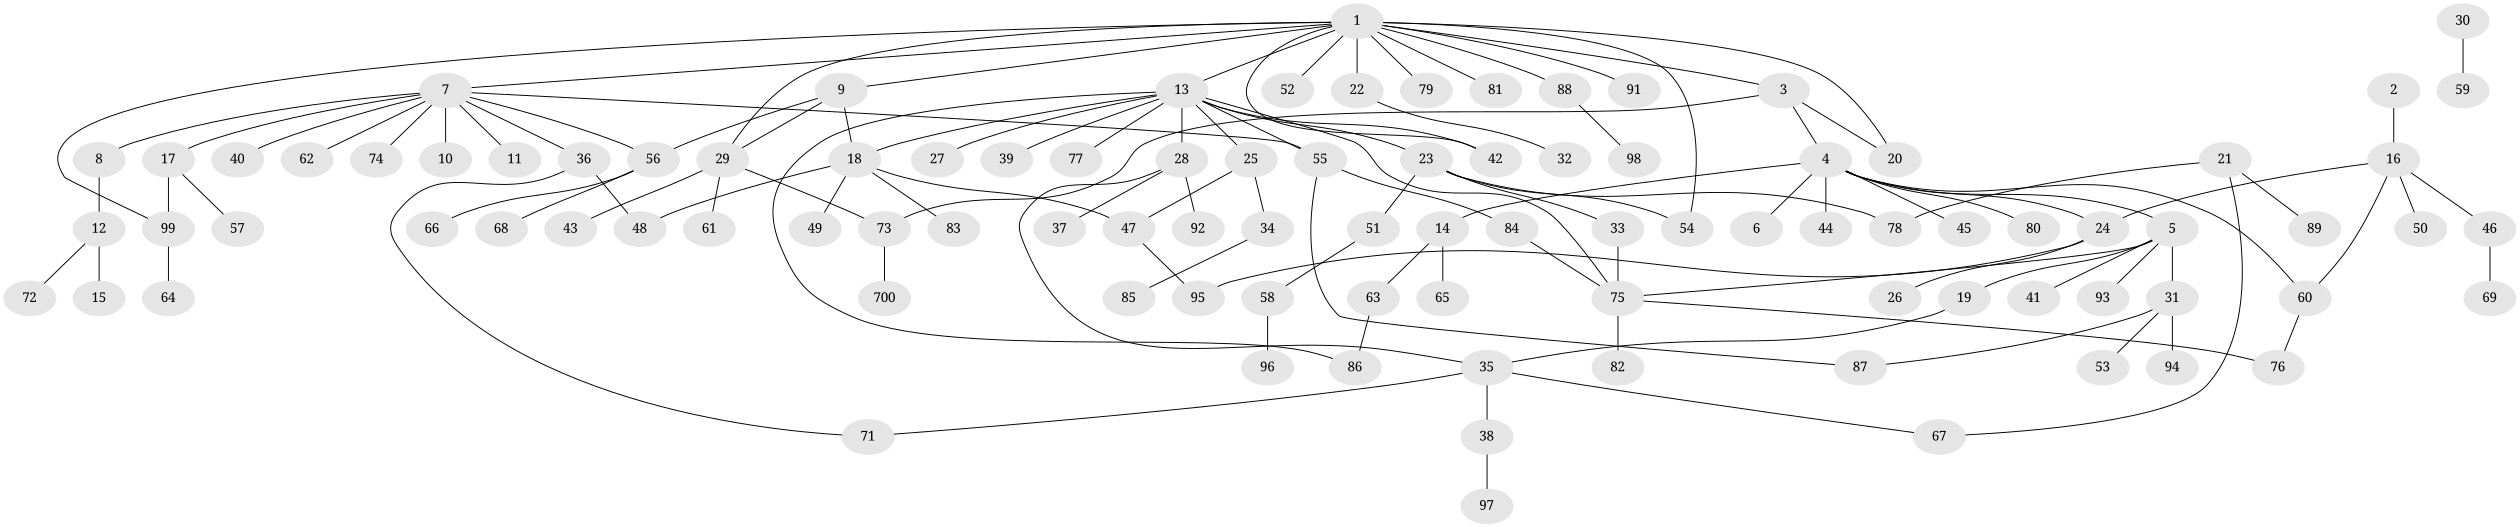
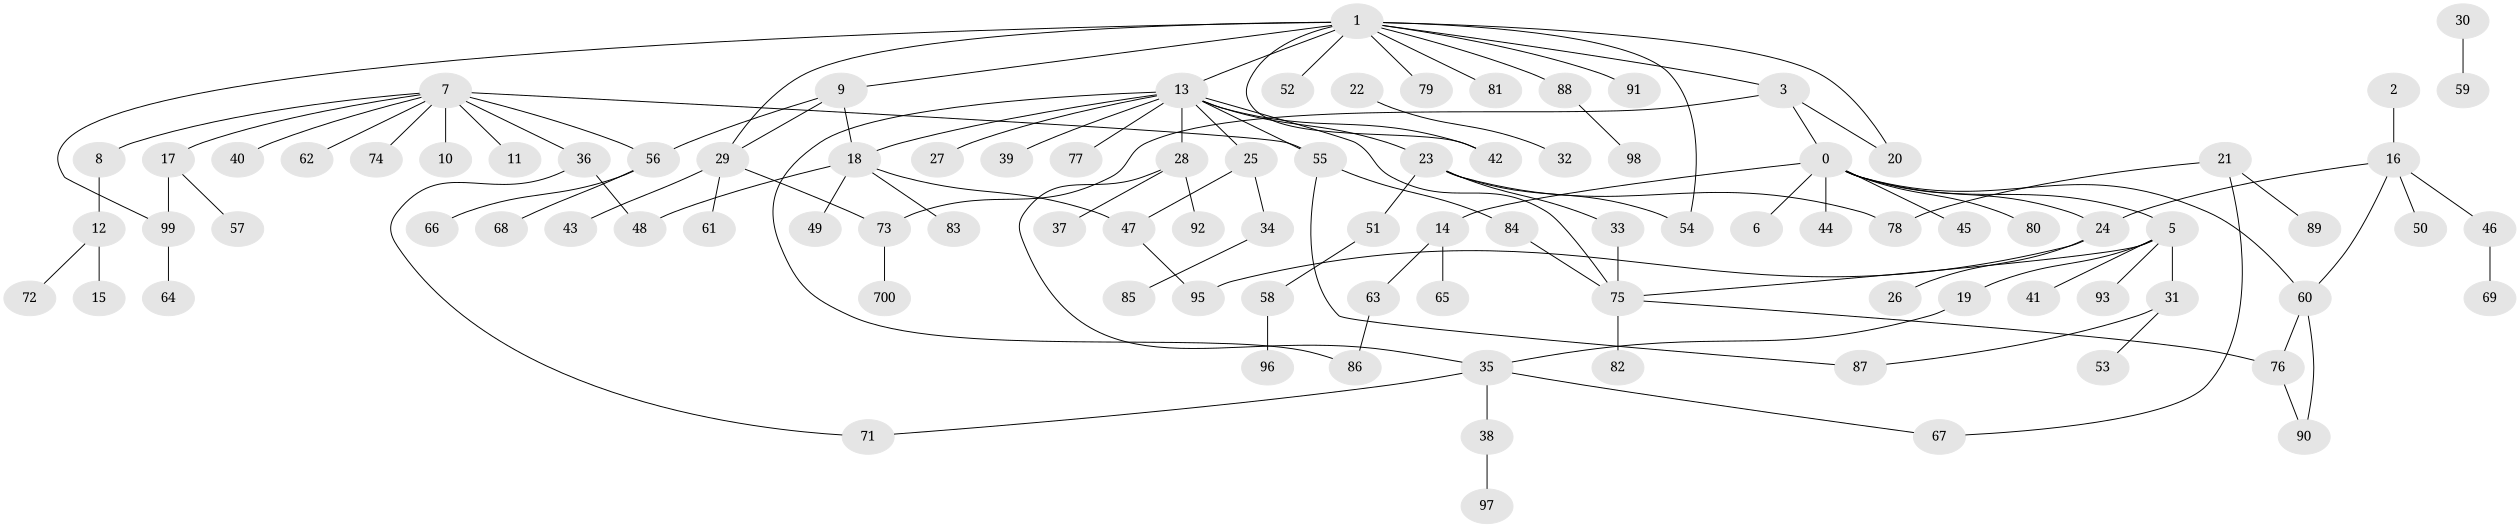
edge "1" -- "7": removed
edge "1" -- "22": removed
node "4": label "4" -> "0"
node "94": removed
node "90": added
